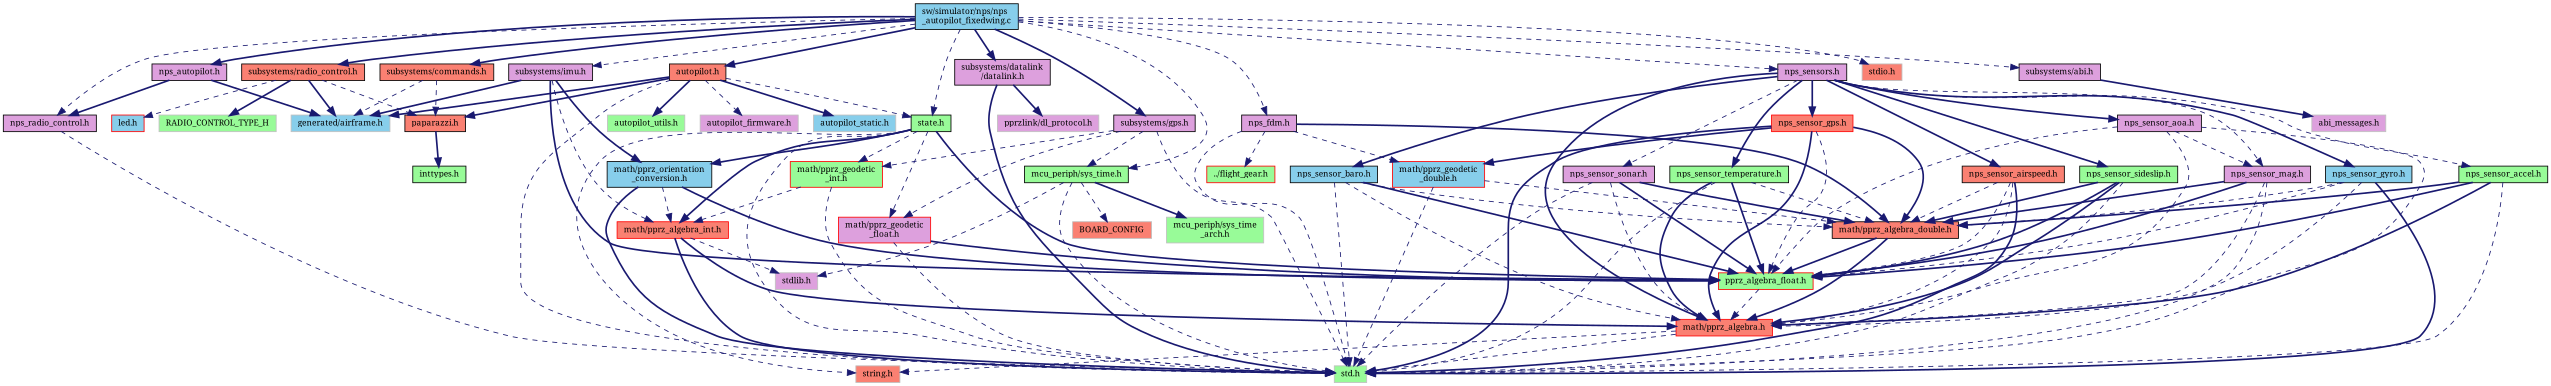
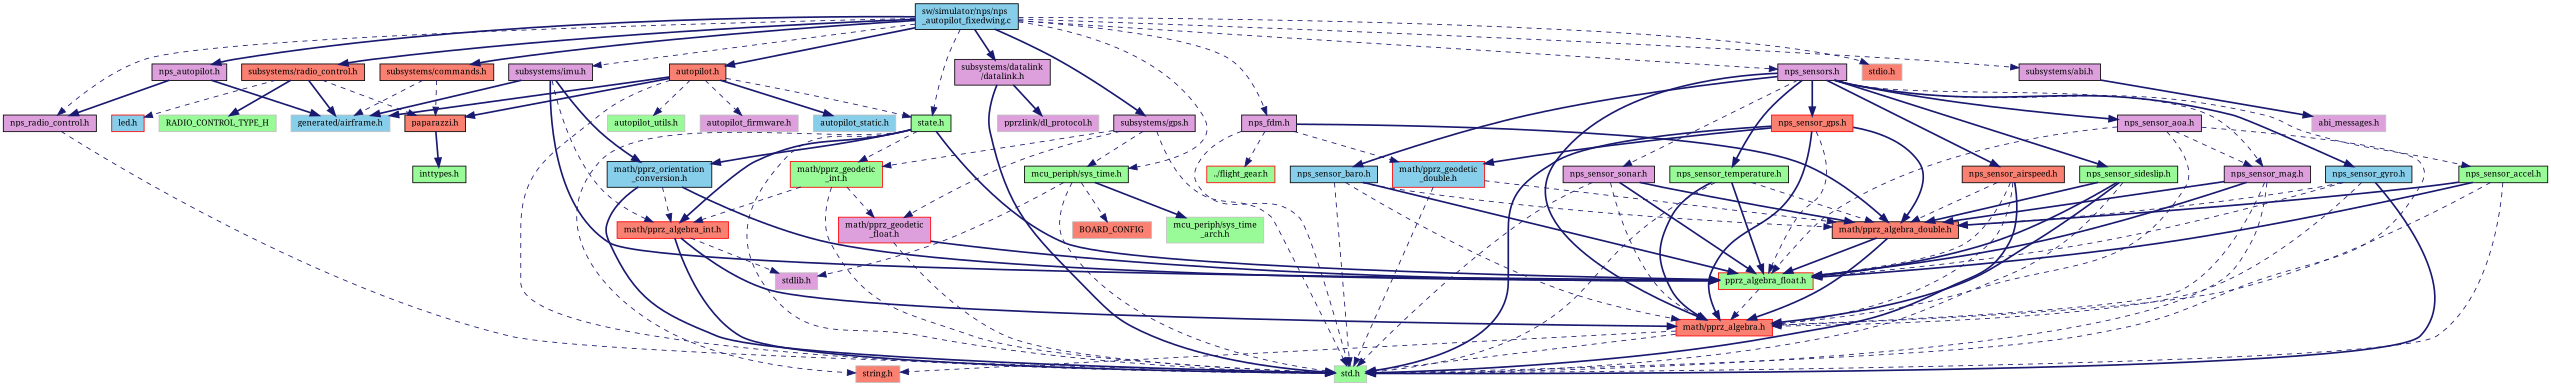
edge "autopilot.h" -> "autopilot_utils.h": style bold -> dashed
edge "state.h" -> "math/pprz_geodetic _float.h": now "math/pprz_geodetic _int.h" -> "math/pprz_geodetic _float.h"
edge "nps_sensor_accel.h" -> "math/pprz_algebra.h": style bold -> dashed
